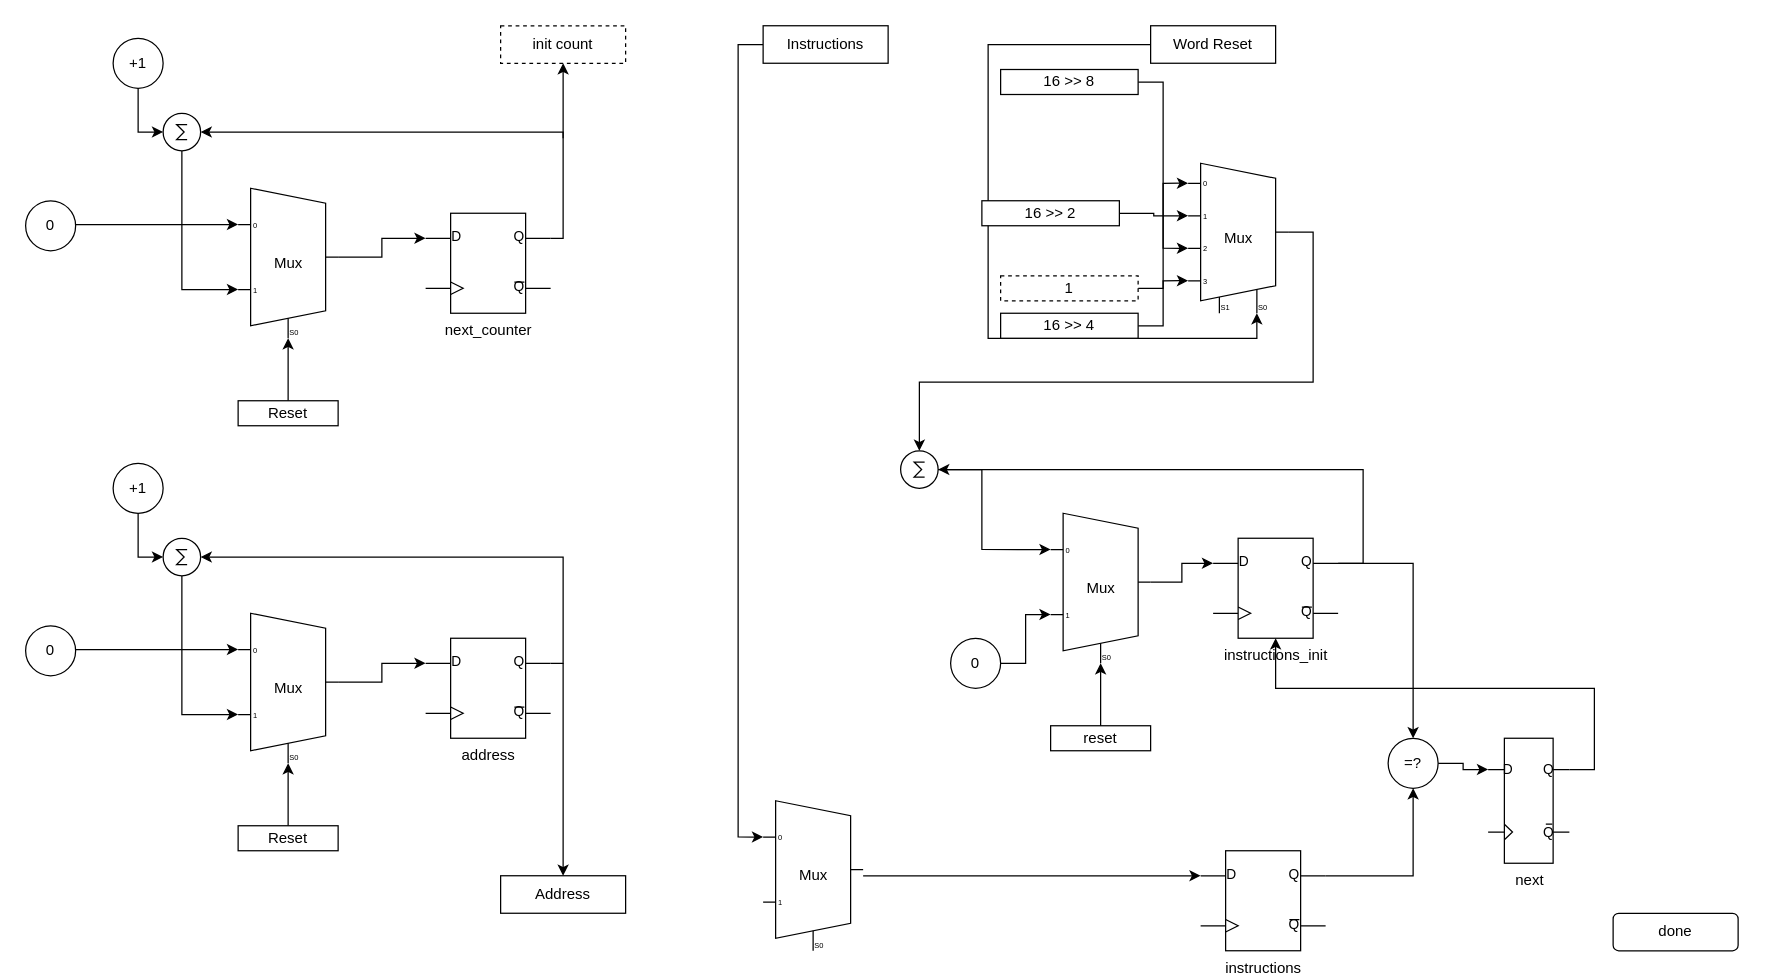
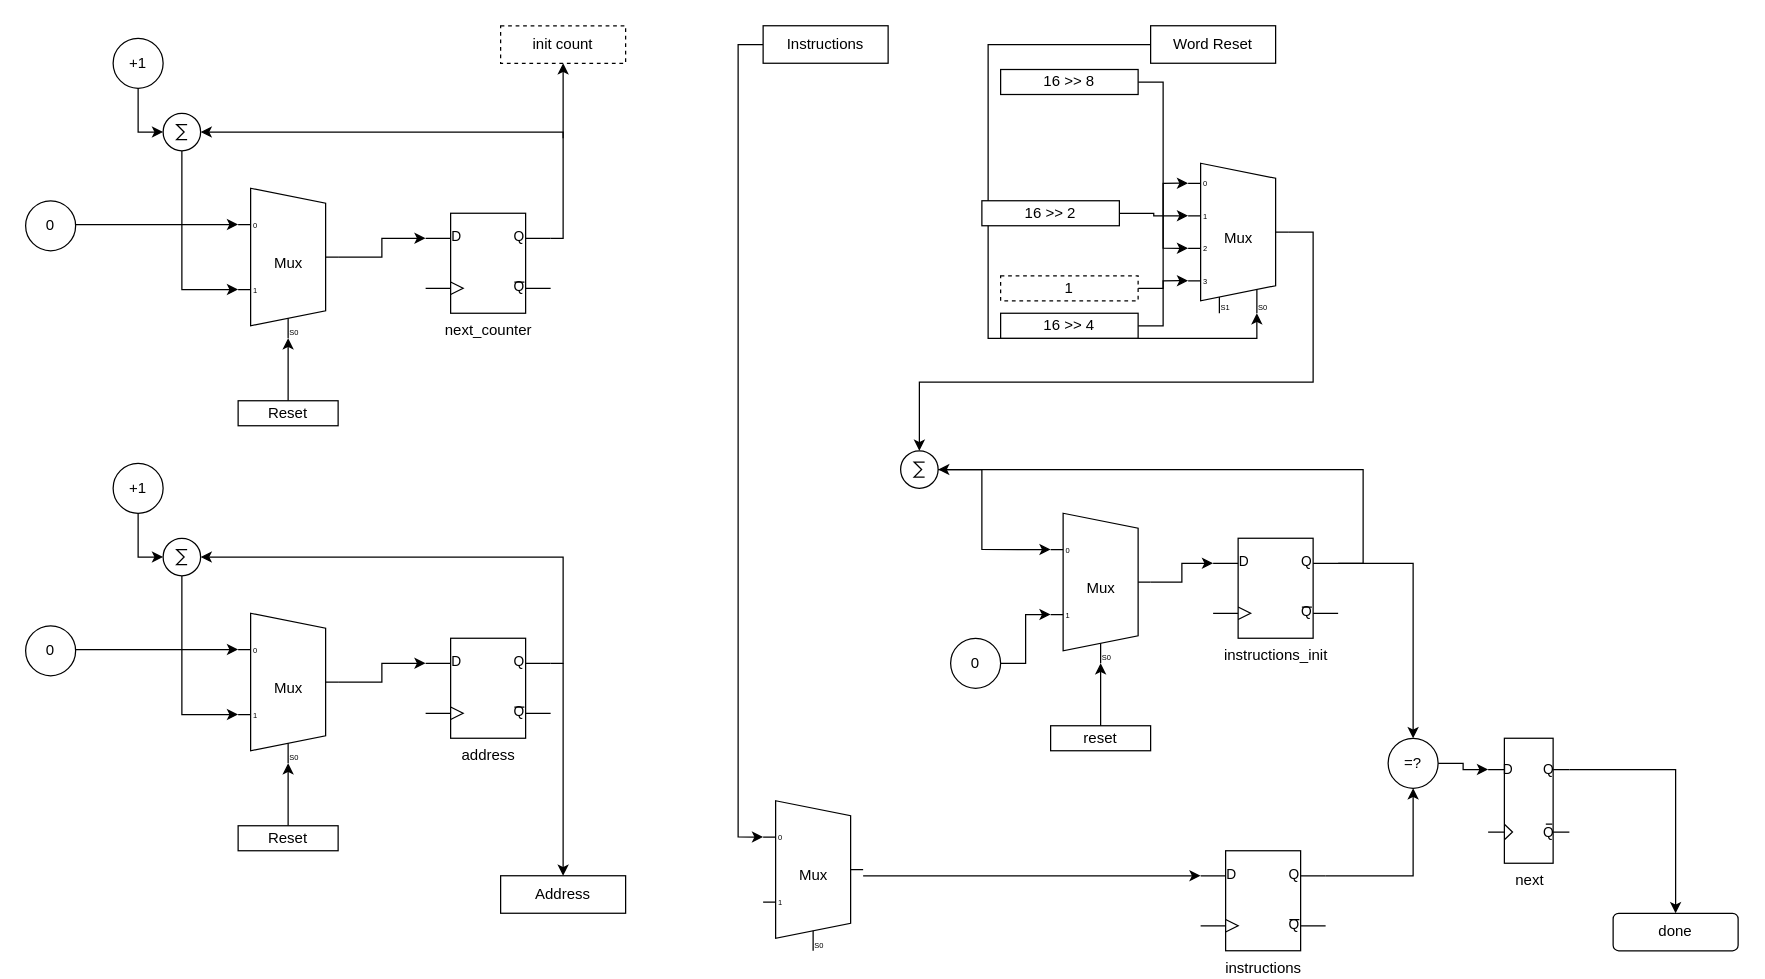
edge "next" -> "instructions_init": now "next" -> "done"
